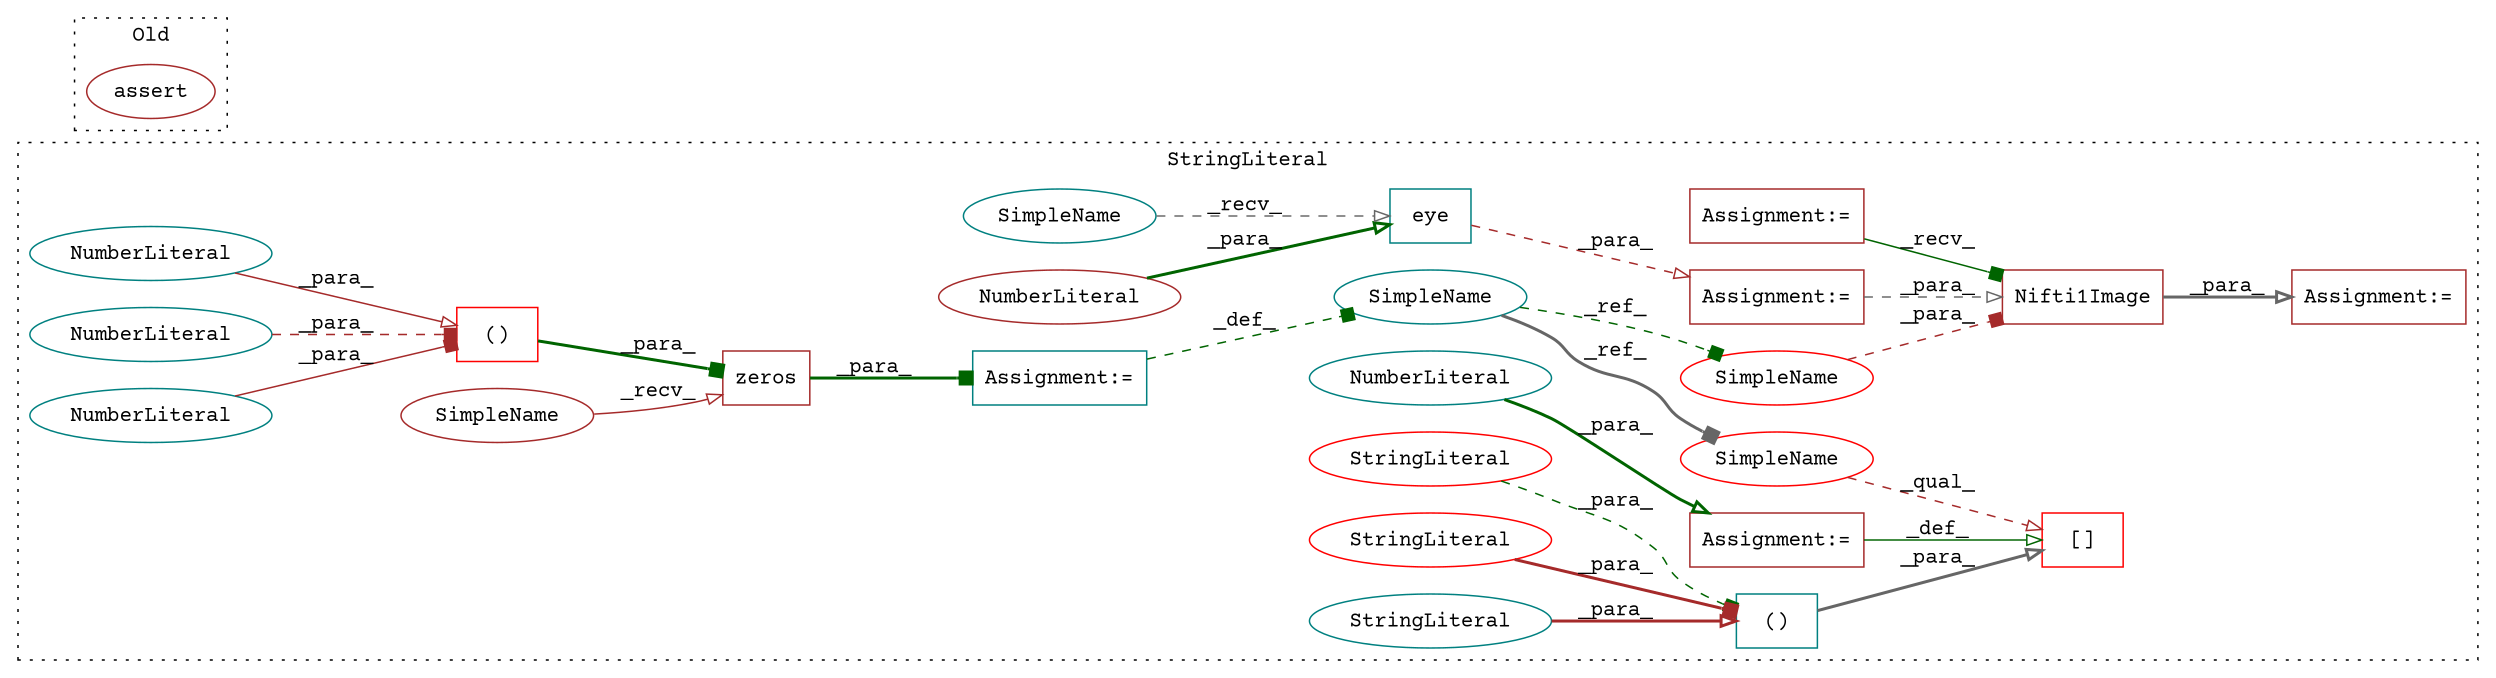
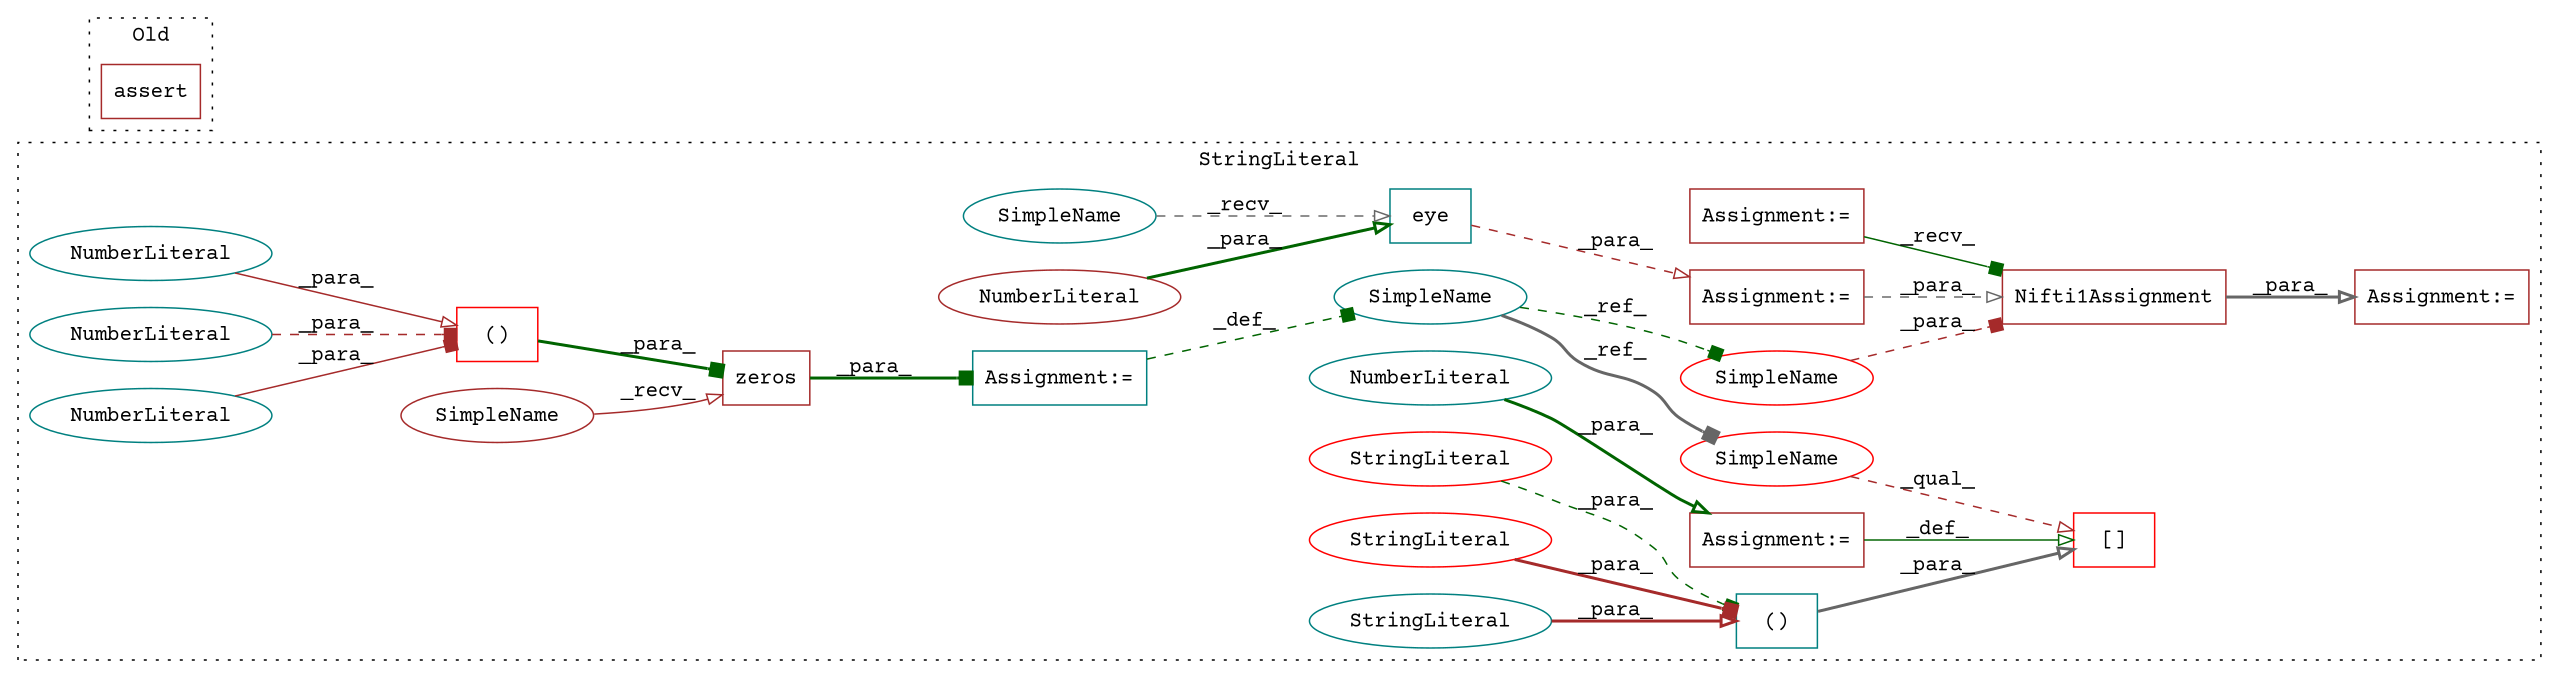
node "assert": shape ellipse -> box
node "Nifti1Image": label "Nifti1Image" -> "Nifti1Assignment"
